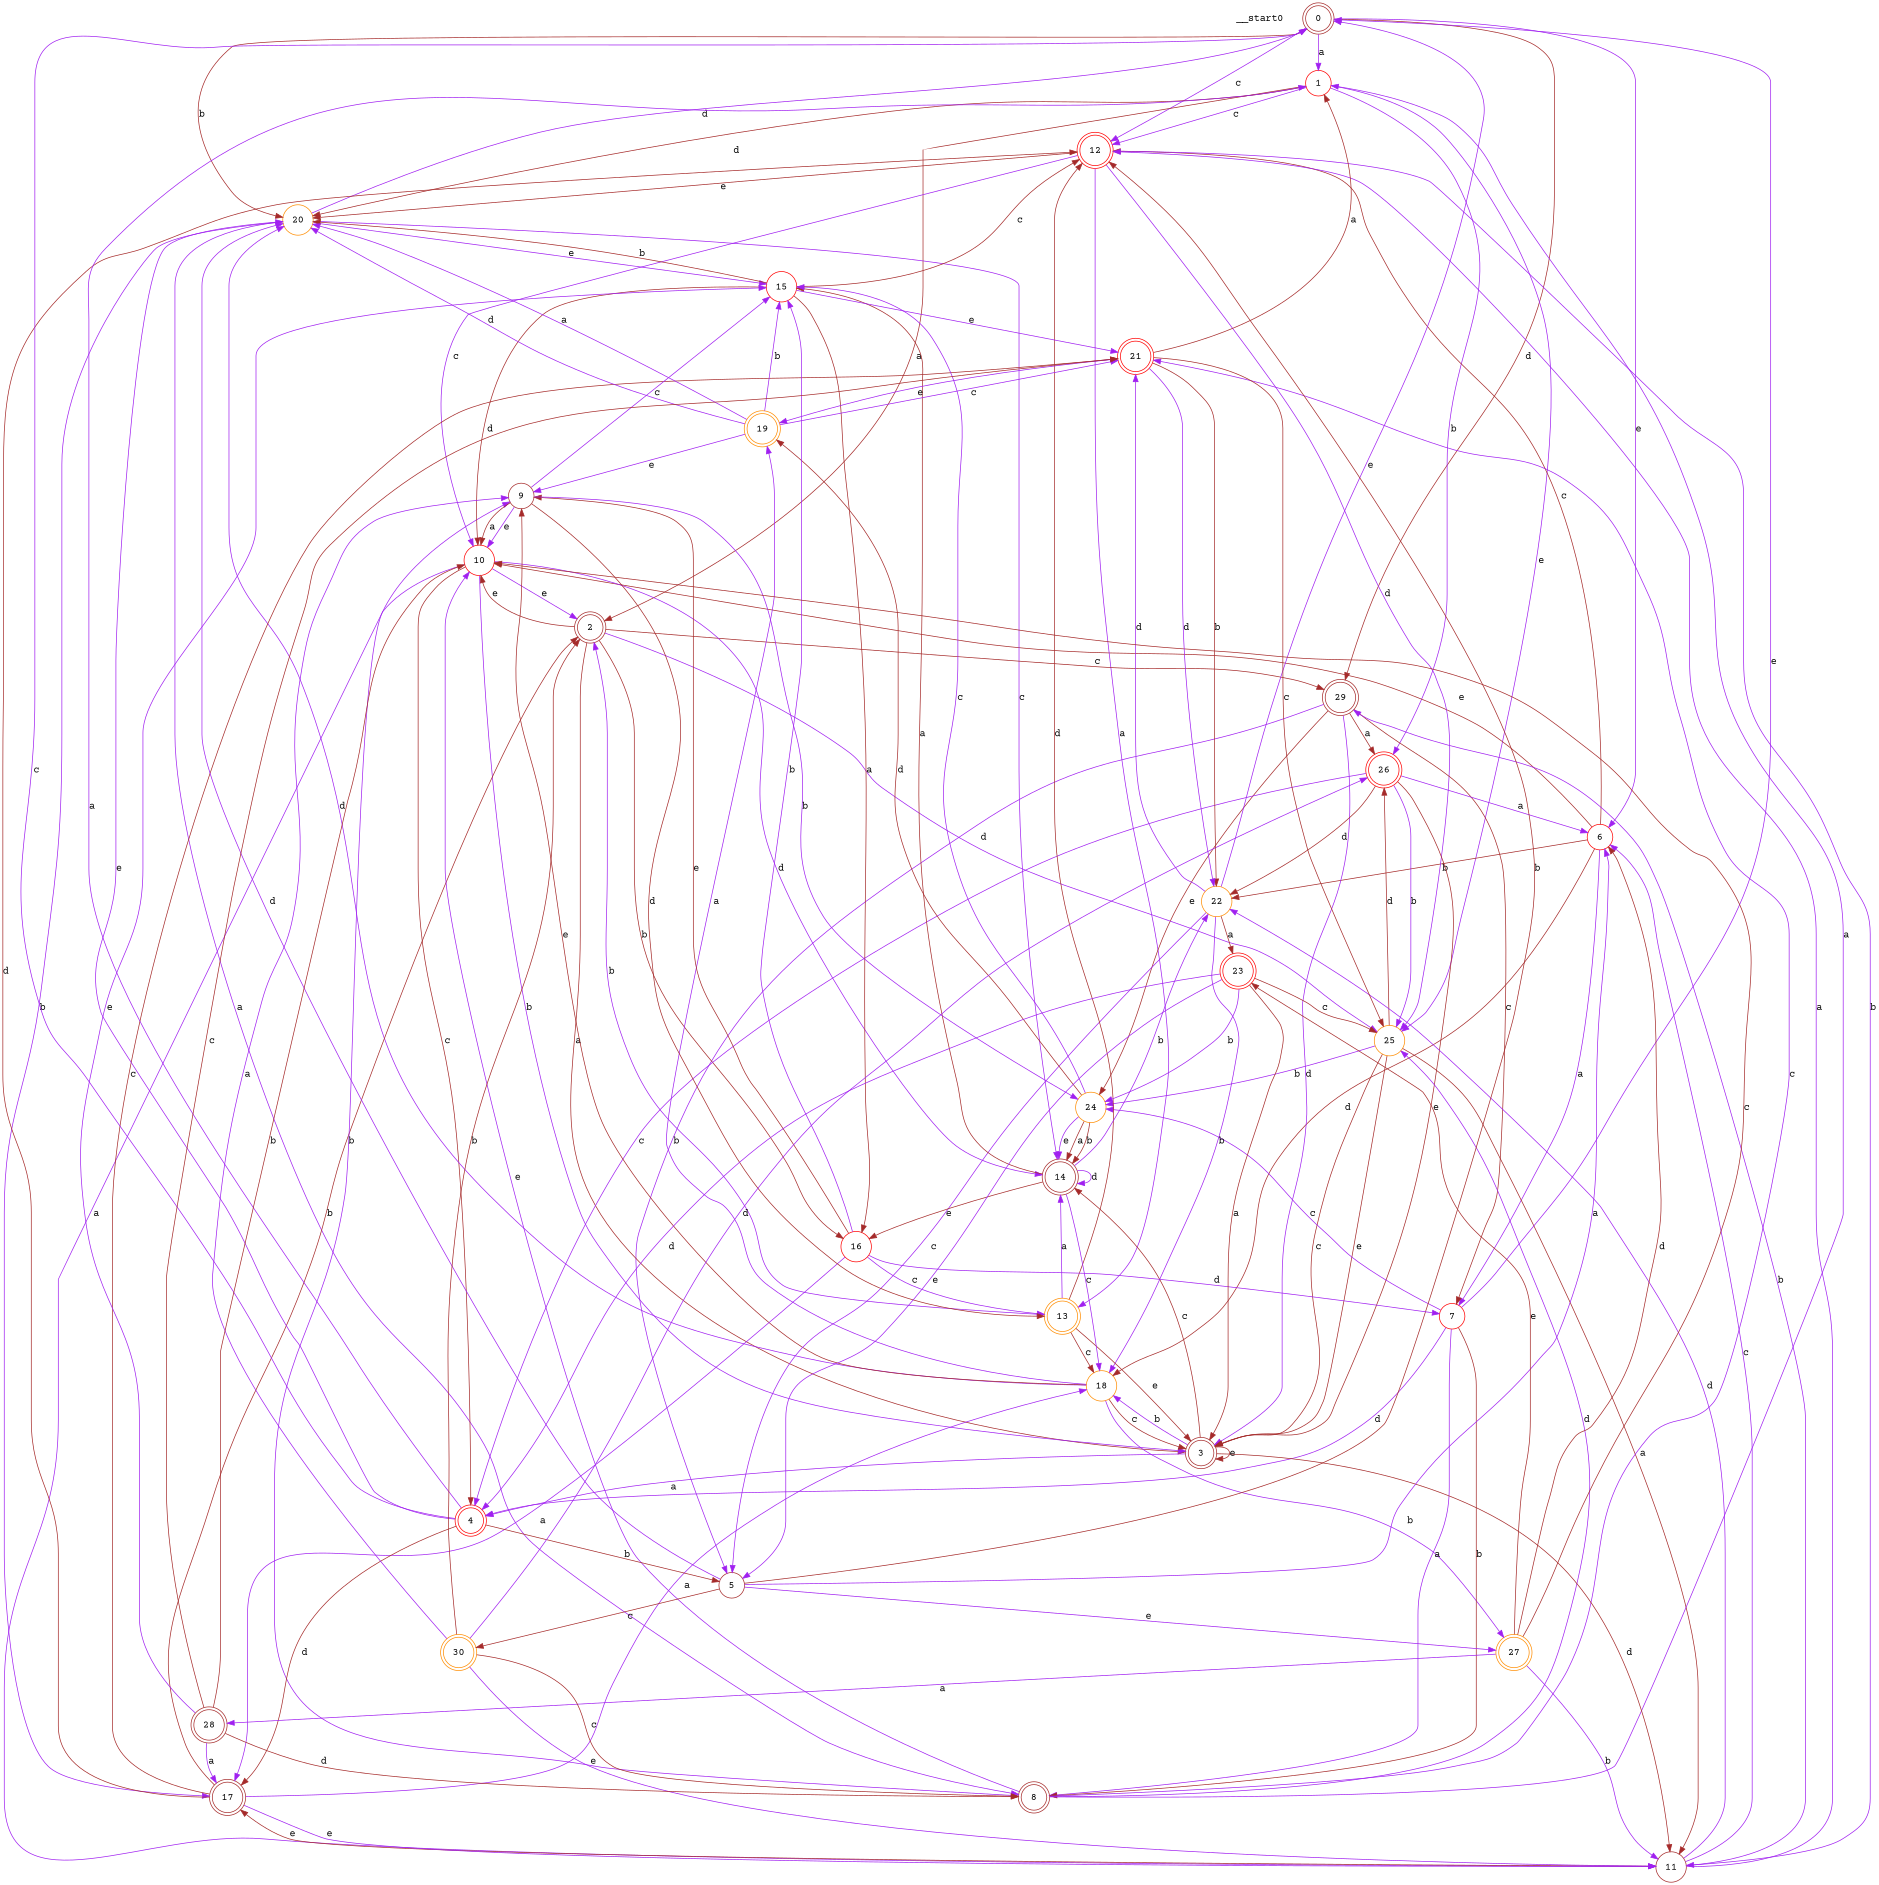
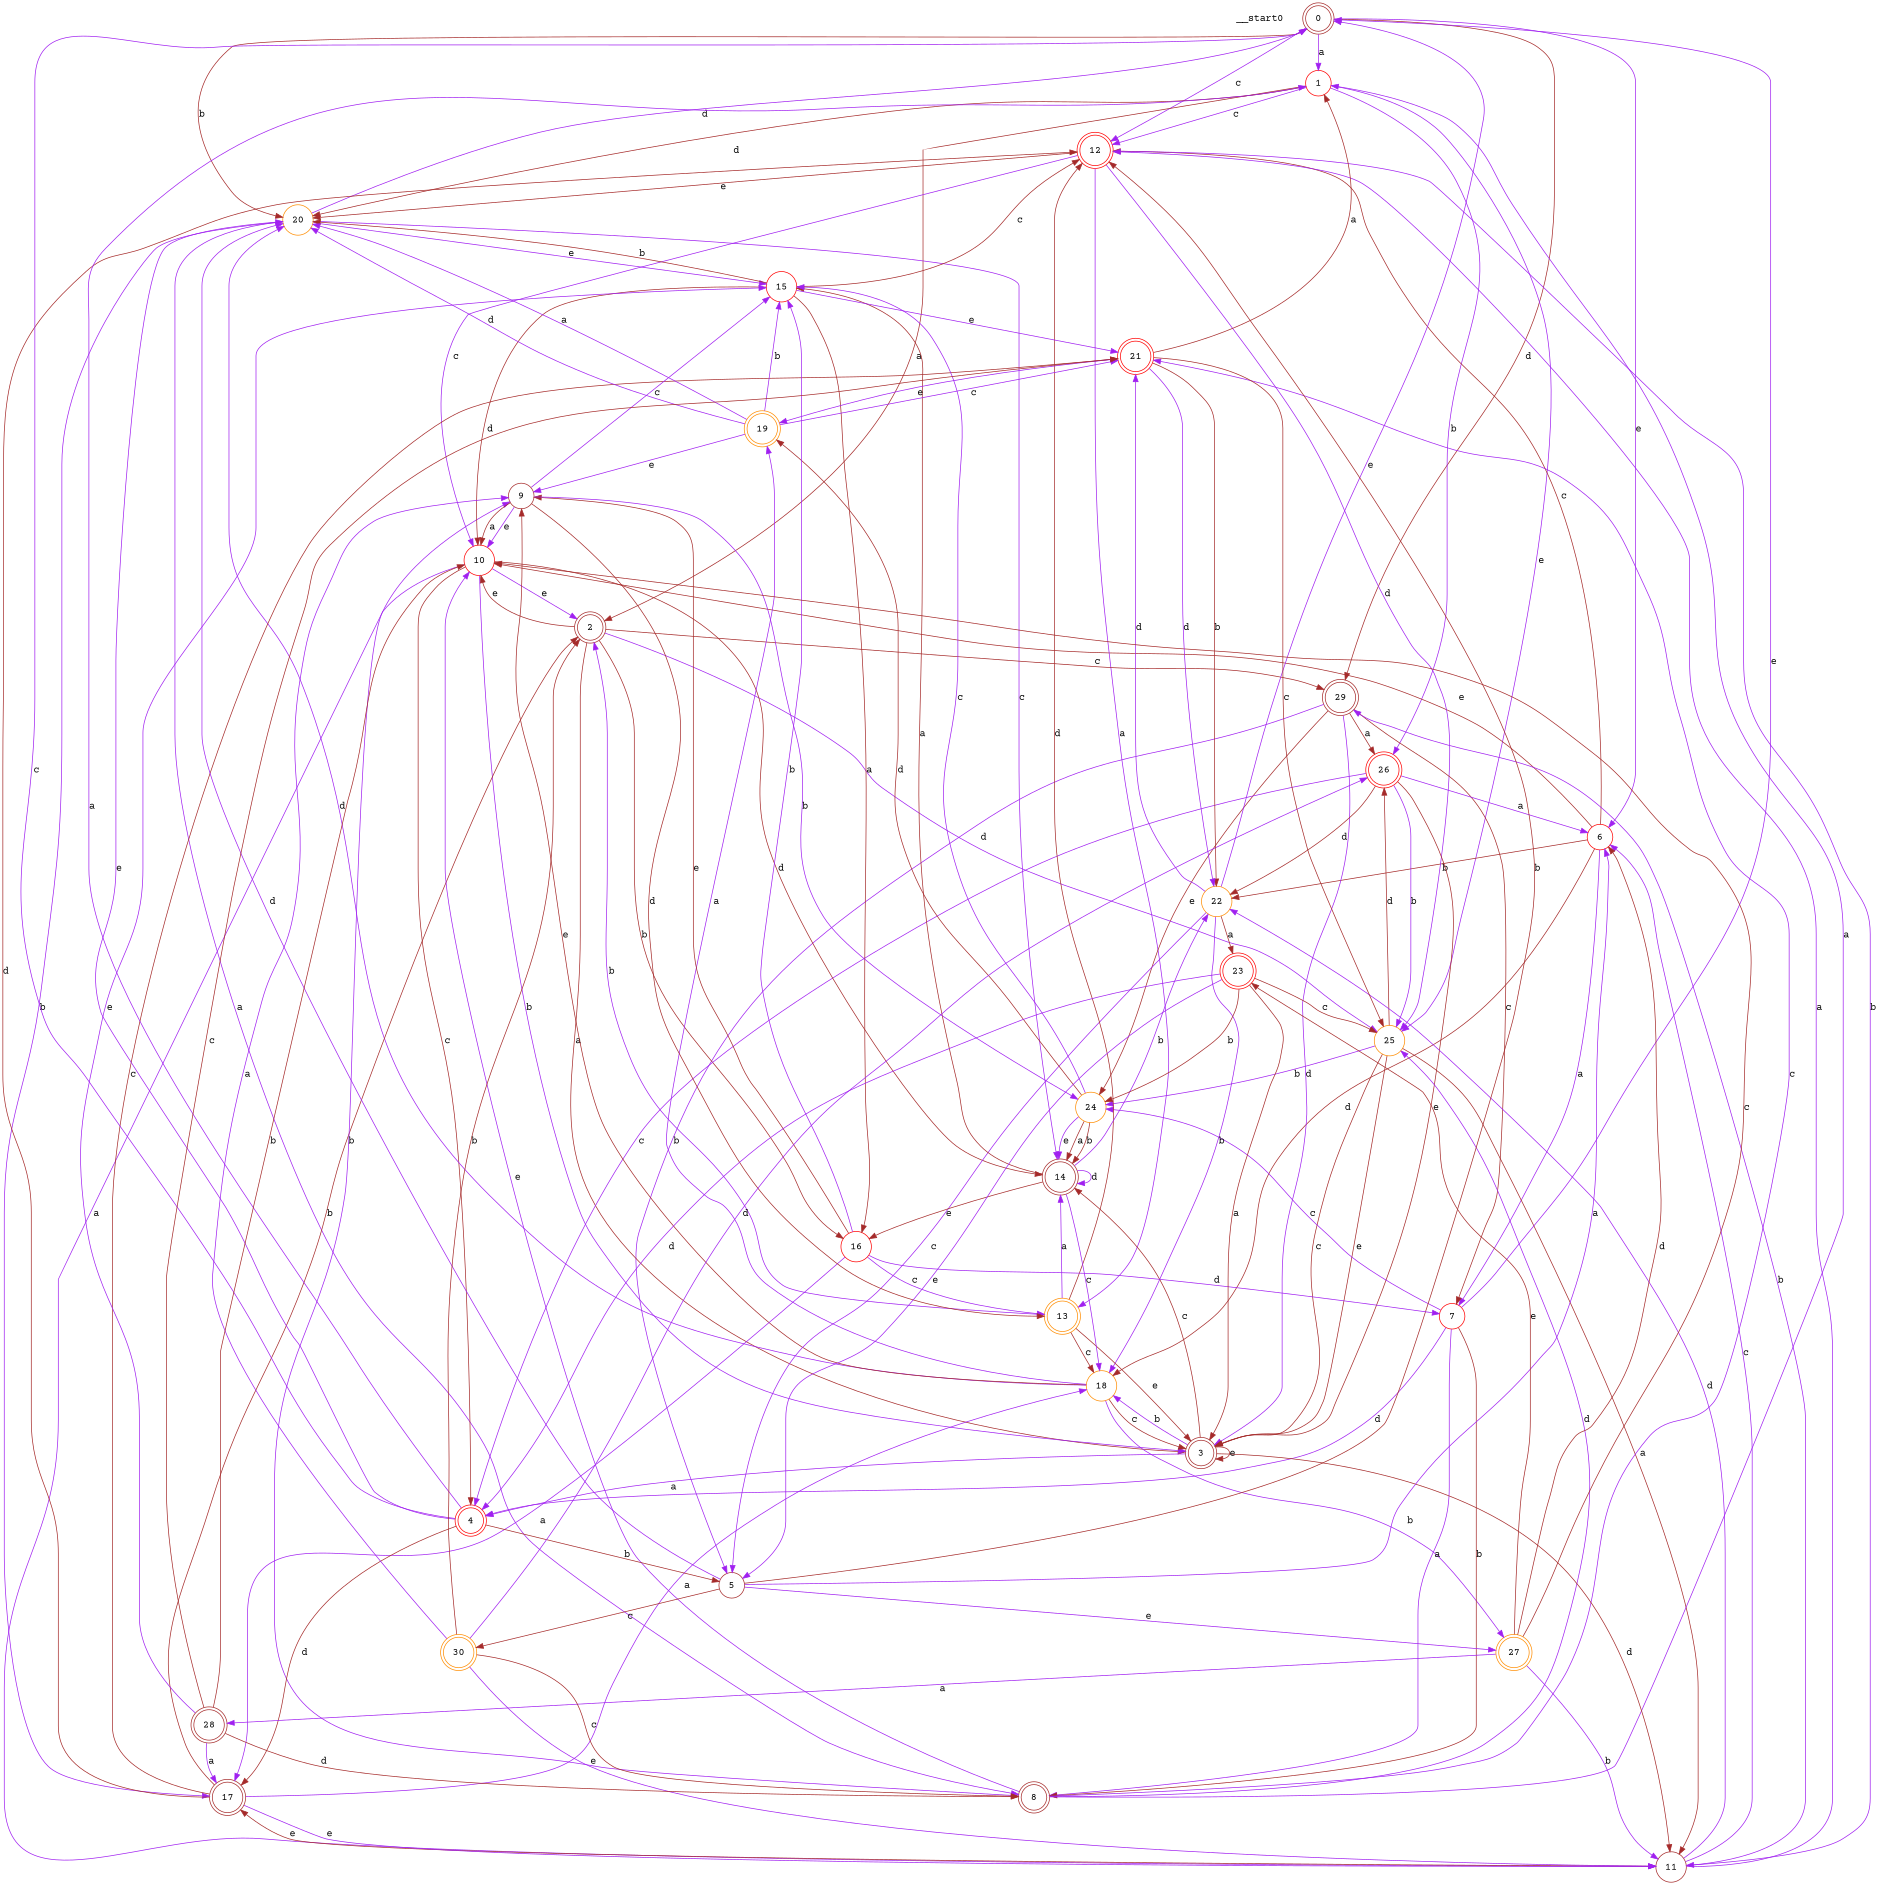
edge "10" -> "14": color purple -> brown
edge "23" -> "24": color purple -> brown
